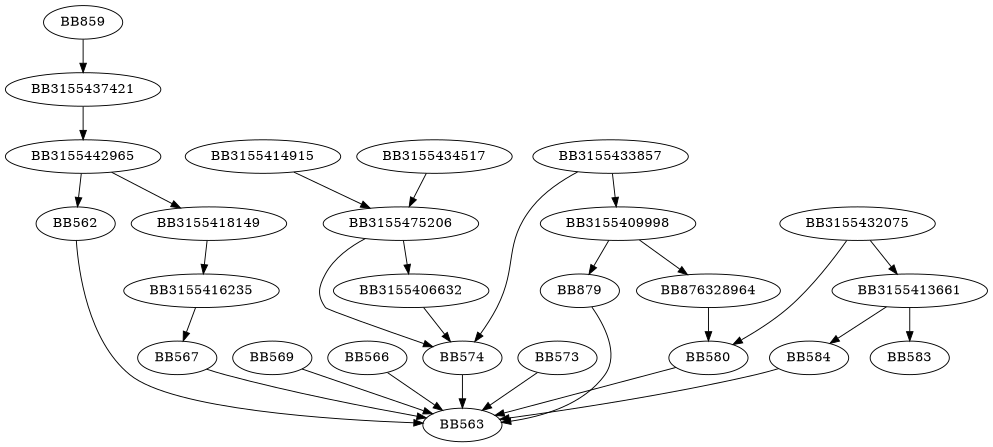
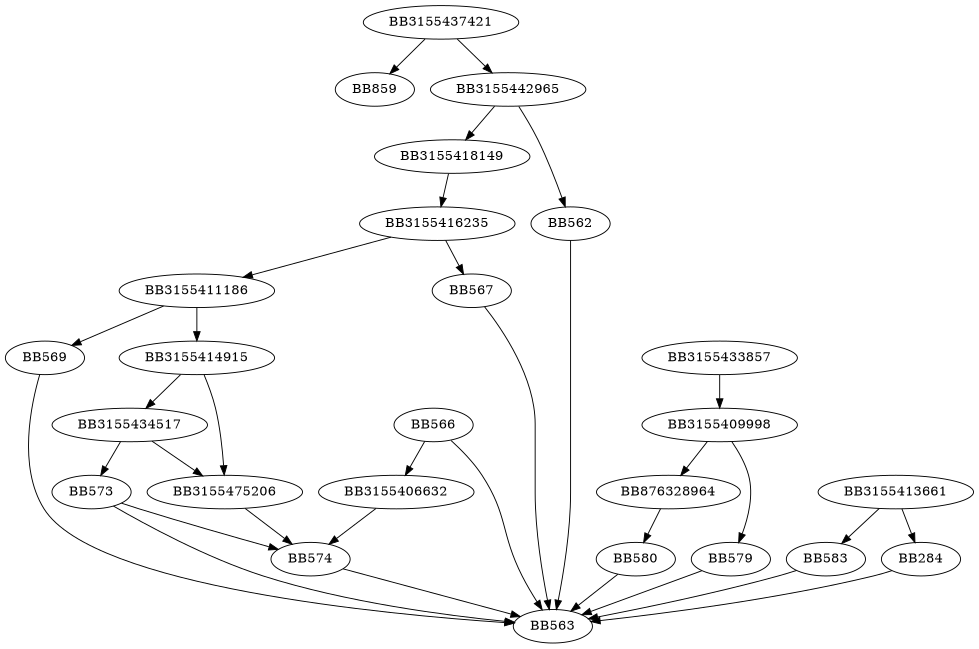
edge "BB859" -> "BB3155437421": reversed
node "BB3155432075": removed
edge "BB3155433857" -> "BB574": now "BB573" -> "BB574"
edge "BB3155475206" -> "BB3155406632": now "BB566" -> "BB3155406632"
node "BB3155411186": added
node "BB879": label "BB879" -> "BB579"
node "BB584": label "BB584" -> "BB284"
edge "BB3155414915" -> "BB3155434517": added
edge "BB3155434517" -> "BB573": added
edge "BB583" -> "BB563": added
